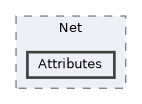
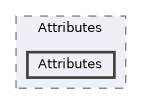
cluster "Net": label "Net" -> "Attributes"
